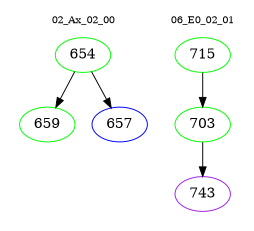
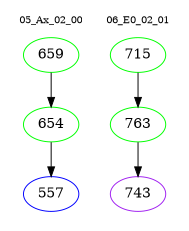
cluster "02_Ax_02_00": label "02_Ax_02_00" -> "05_Ax_02_00"
edge "654" -> "659": reversed
node "657": label "657" -> "557"
node "703": label "703" -> "763"
